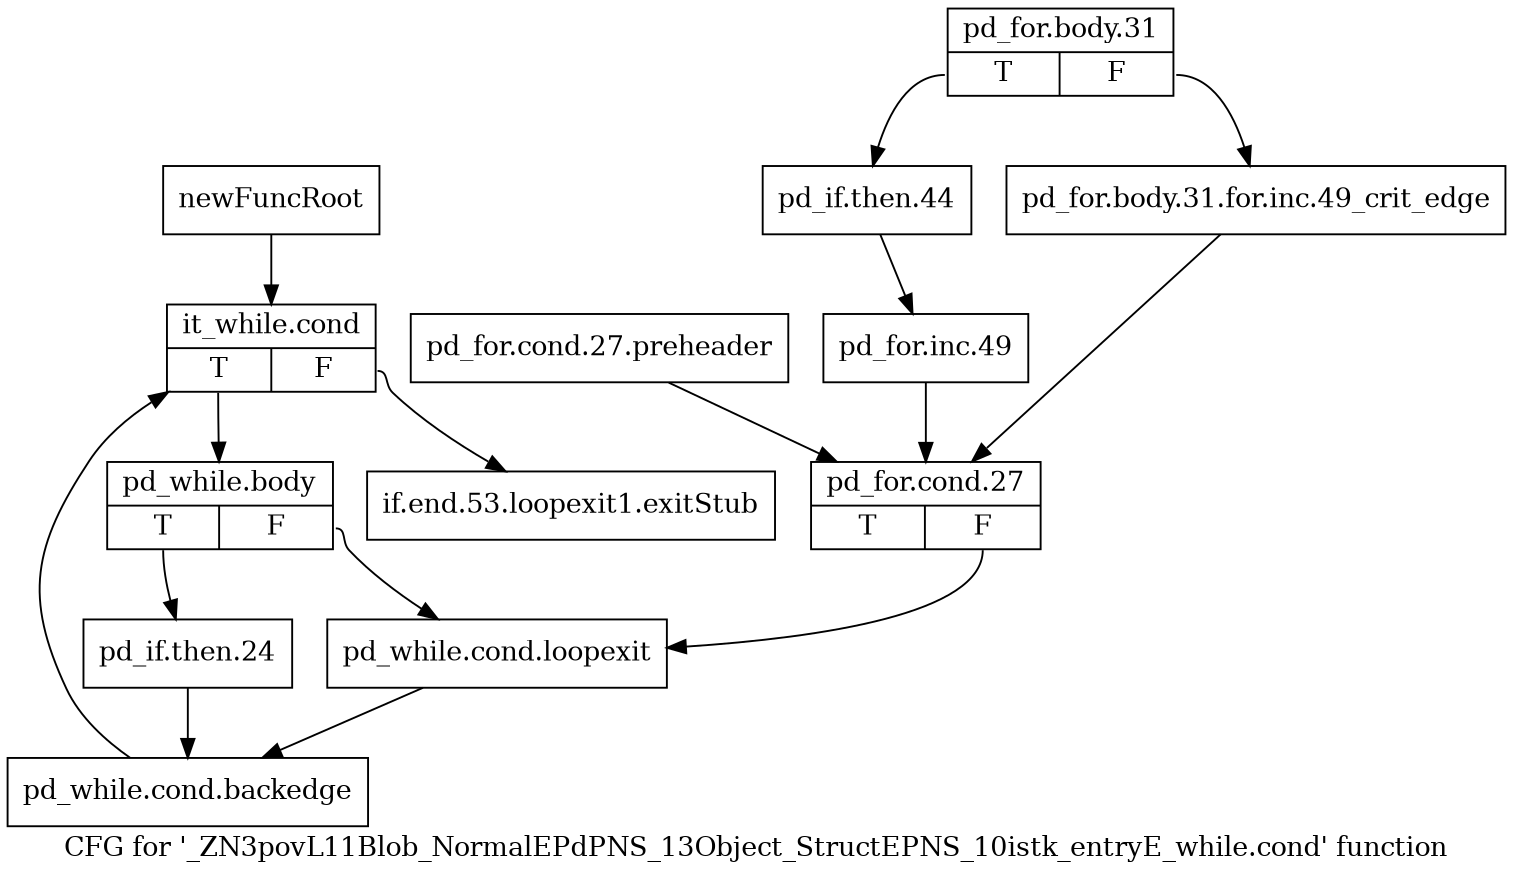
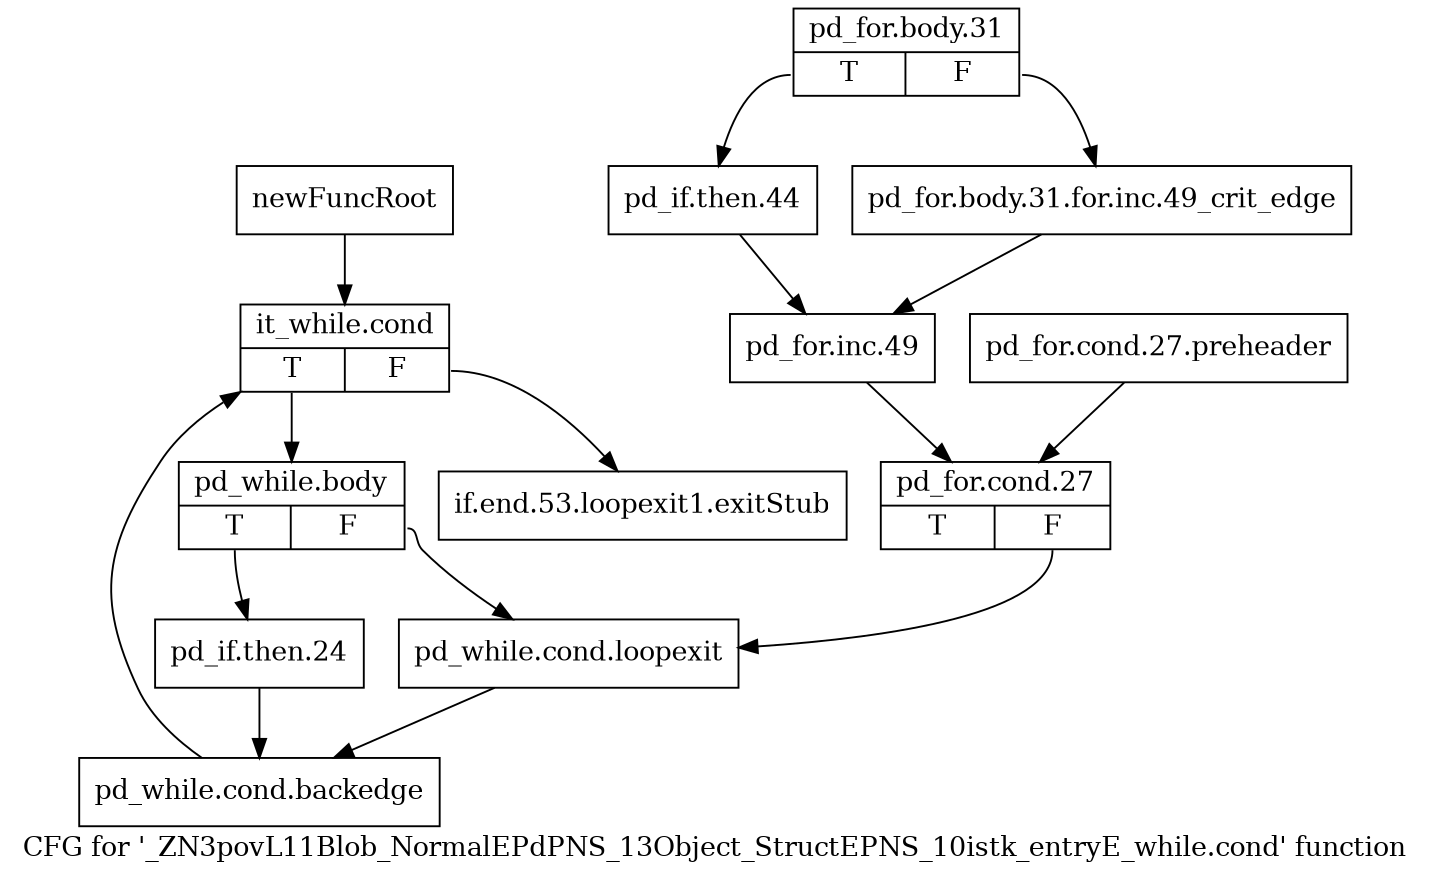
edge "pd_for.body.31.for.inc.49_crit_edge" -> "pd_for.cond.27": now "pd_for.body.31.for.inc.49_crit_edge" -> "pd_for.inc.49"
